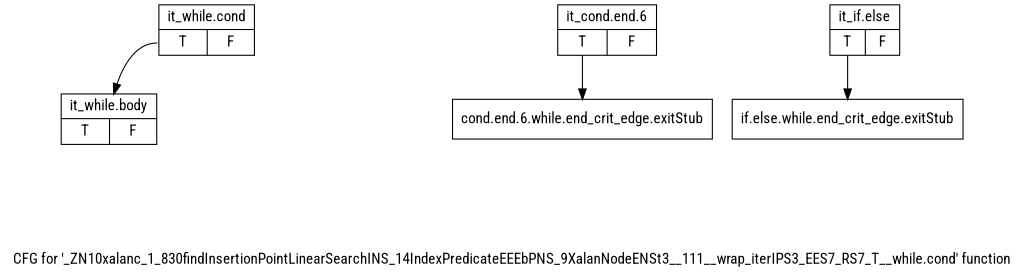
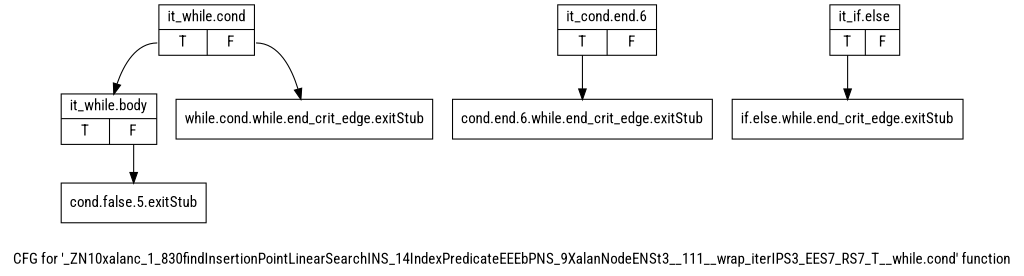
node "while.cond.while.end_crit_edge.exitStub": added
node "cond.false.5.exitStub": added
